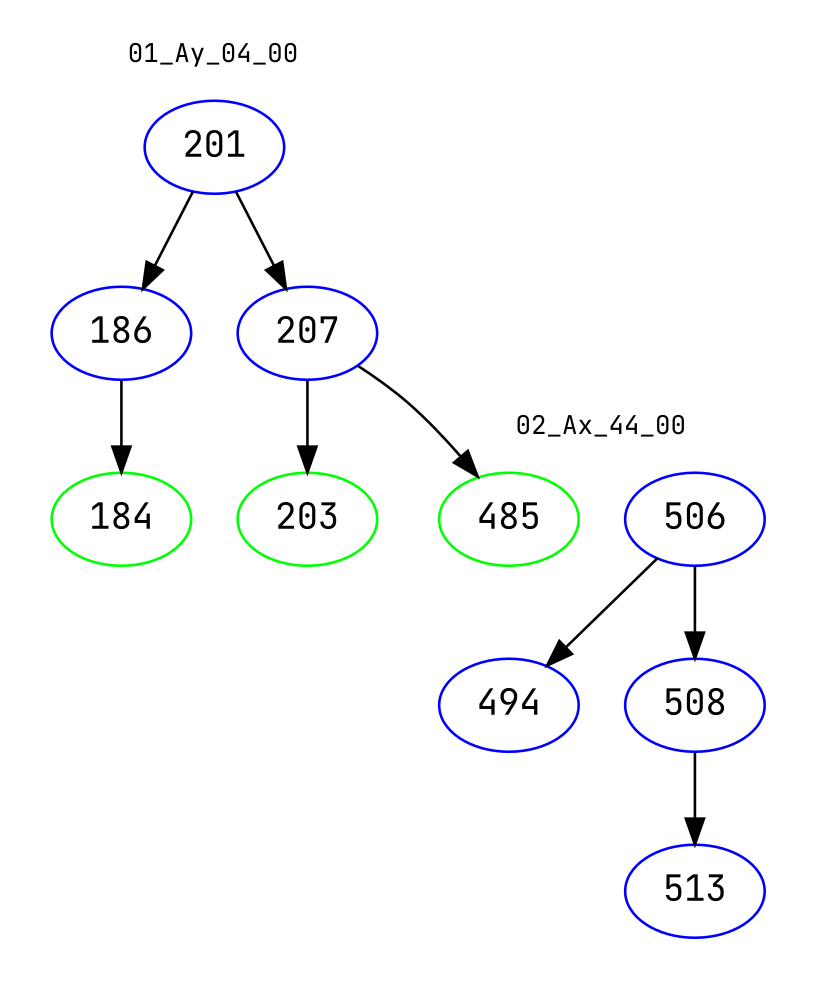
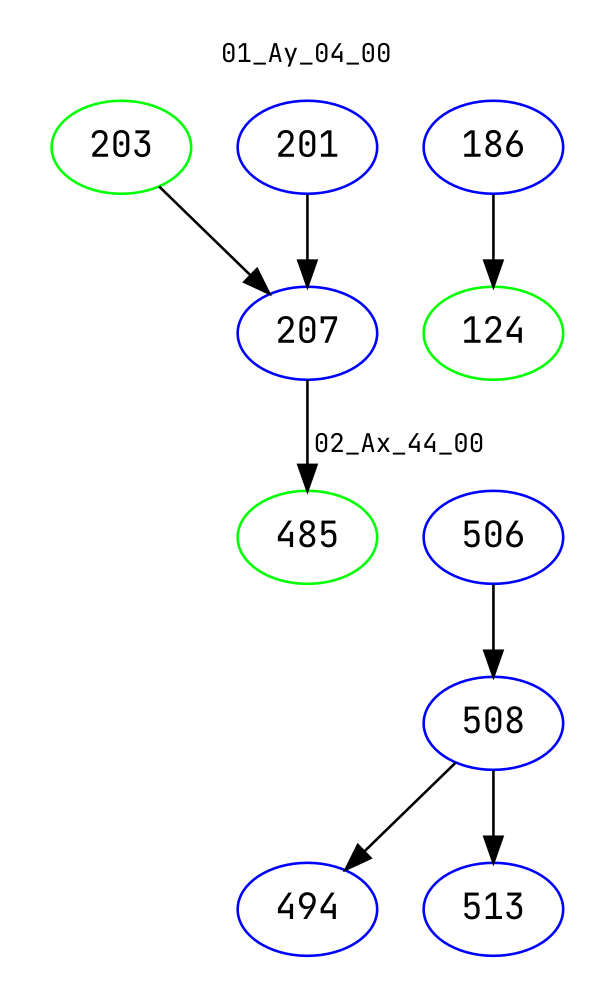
edge "201" -> "186": removed
edge "207" -> "203": reversed
node "184": label "184" -> "124"
edge "506" -> "494": now "508" -> "494"
